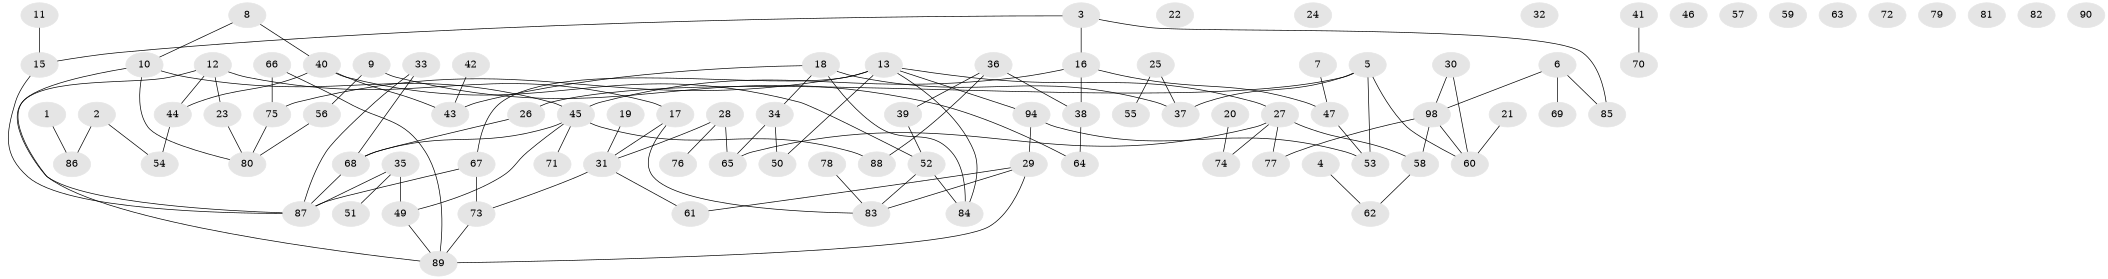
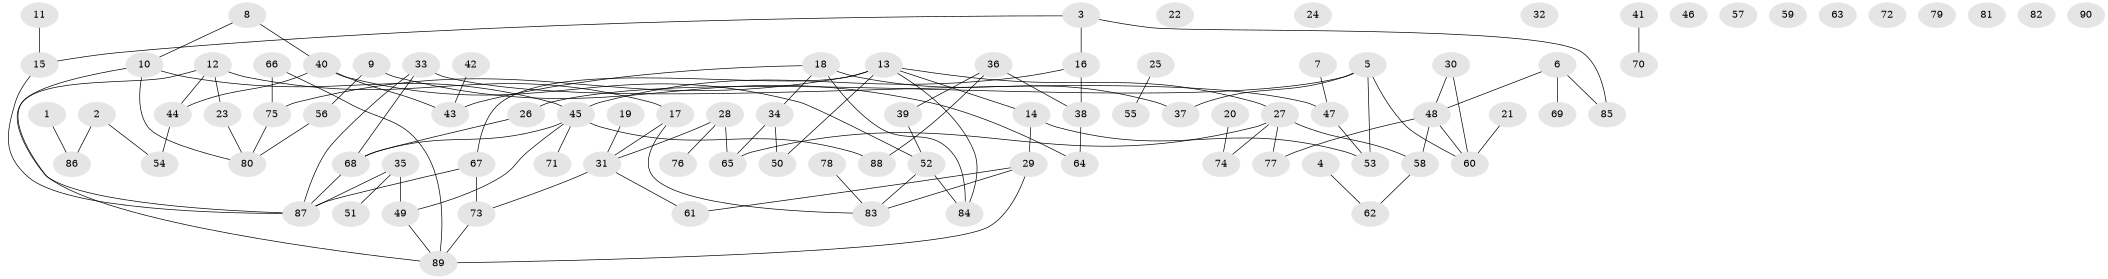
edge "16" -- "47": now "33" -- "47"
edge "25" -- "37": removed
node "94": label "94" -> "14"
node "98": label "98" -> "48"
